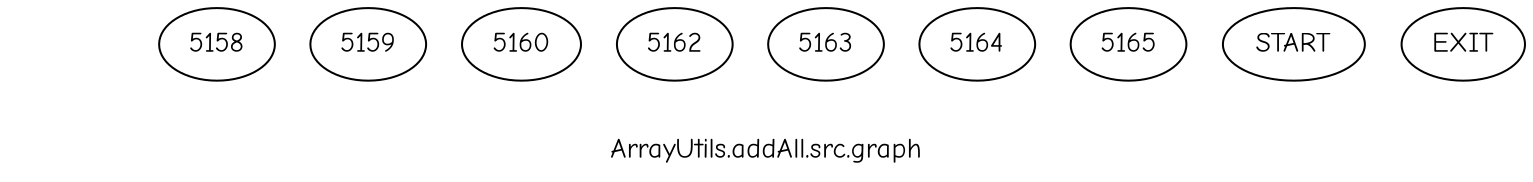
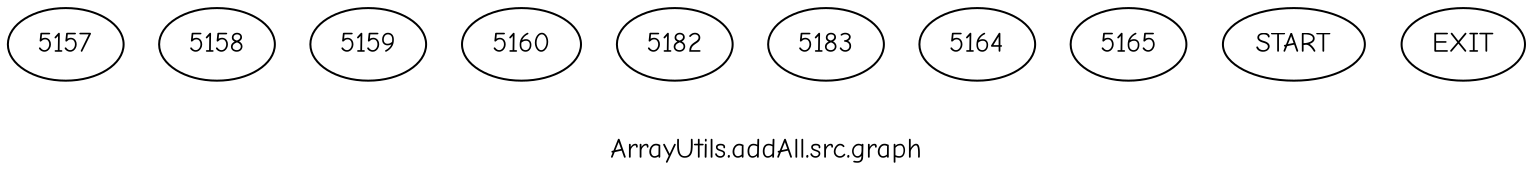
node "5157": added
node "5162": label "5162" -> "5182"
node "5163": label "5163" -> "5183"
